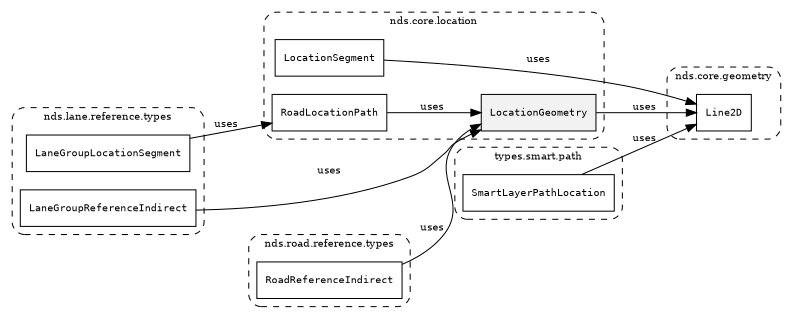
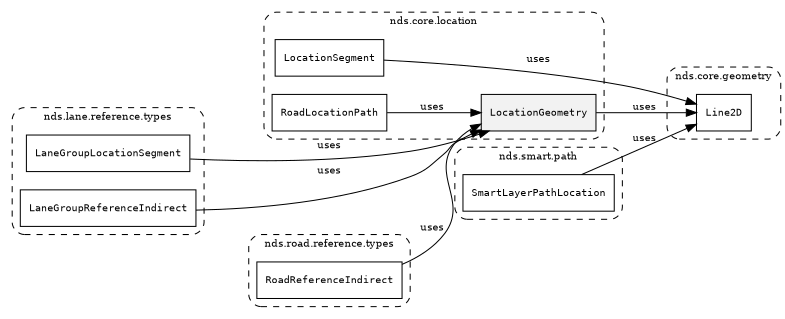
edge "LaneGroupLocationSegment" -> "RoadLocationPath": now "LaneGroupLocationSegment" -> "LocationGeometry"
cluster "types.smart.path": label "types.smart.path" -> "nds.smart.path"
